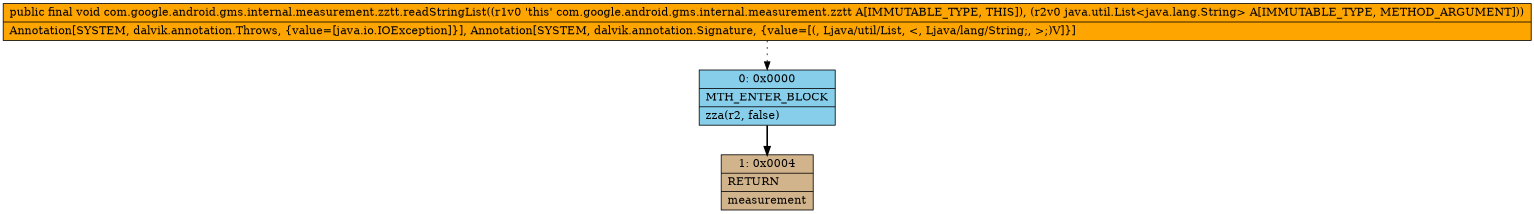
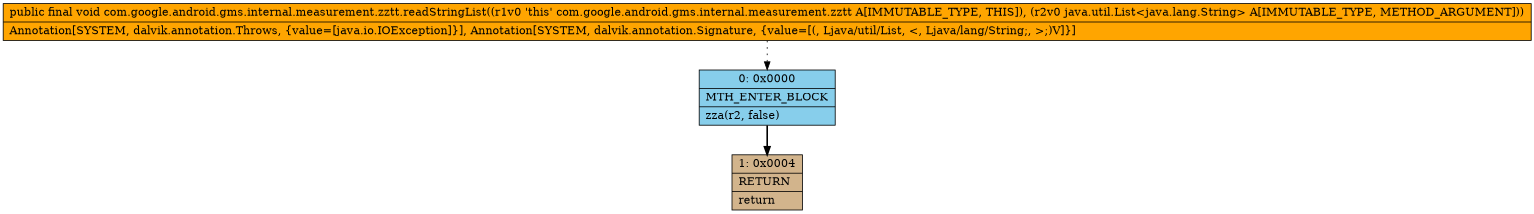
node "1: 0x0004": text "measurement" -> "return"
